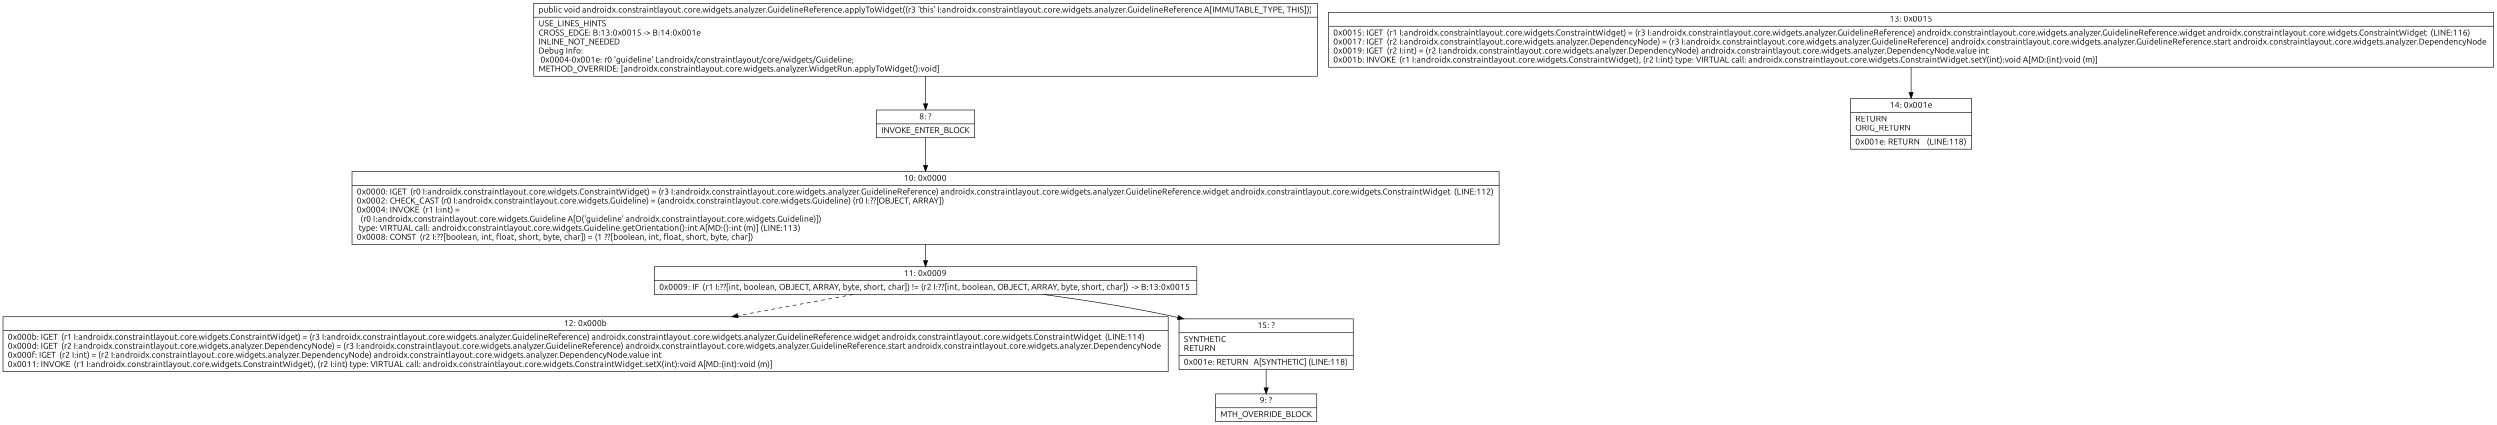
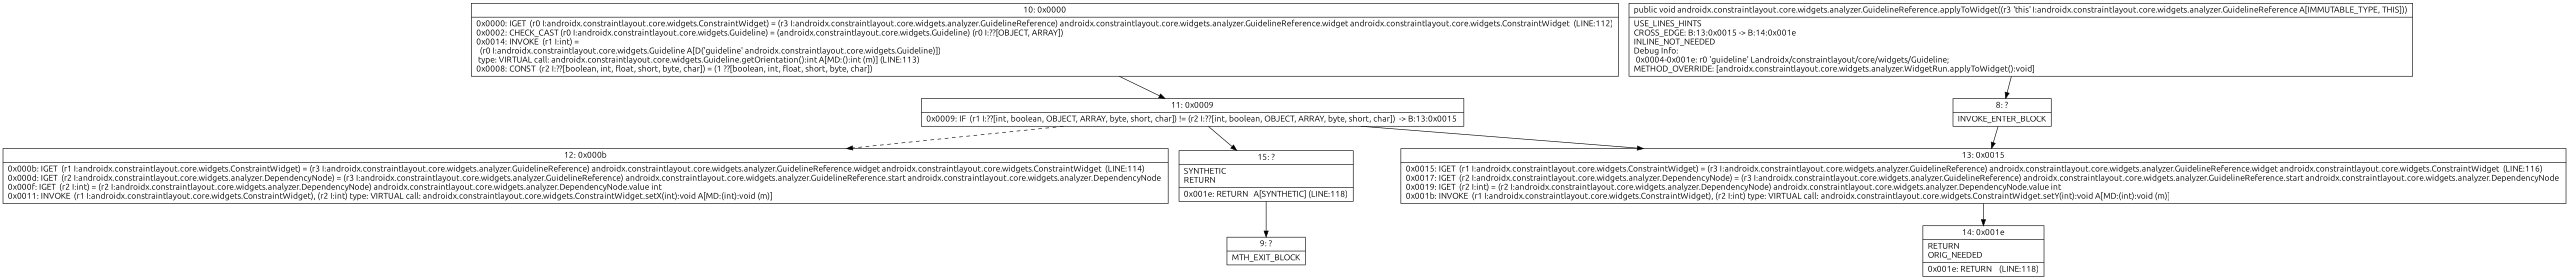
node "14: 0x001e": text "ORIG_RETURN" -> "ORIG_NEEDED"
edge "11: 0x0009" -> "13: 0x0015": added
edge "8: ?" -> "10: 0x0000": now "8: ?" -> "13: 0x0015"
node "10: 0x0000": text "0x0004: INVOKE  (r1 I:int) =" -> "0x0014: INVOKE  (r1 I:int) ="
node "9: ?": text "MTH_OVERRIDE_BLOCK" -> "MTH_EXIT_BLOCK"
